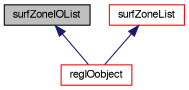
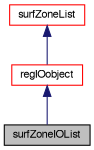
edge "regIOobject" -> "surfZoneIOList": reversed
